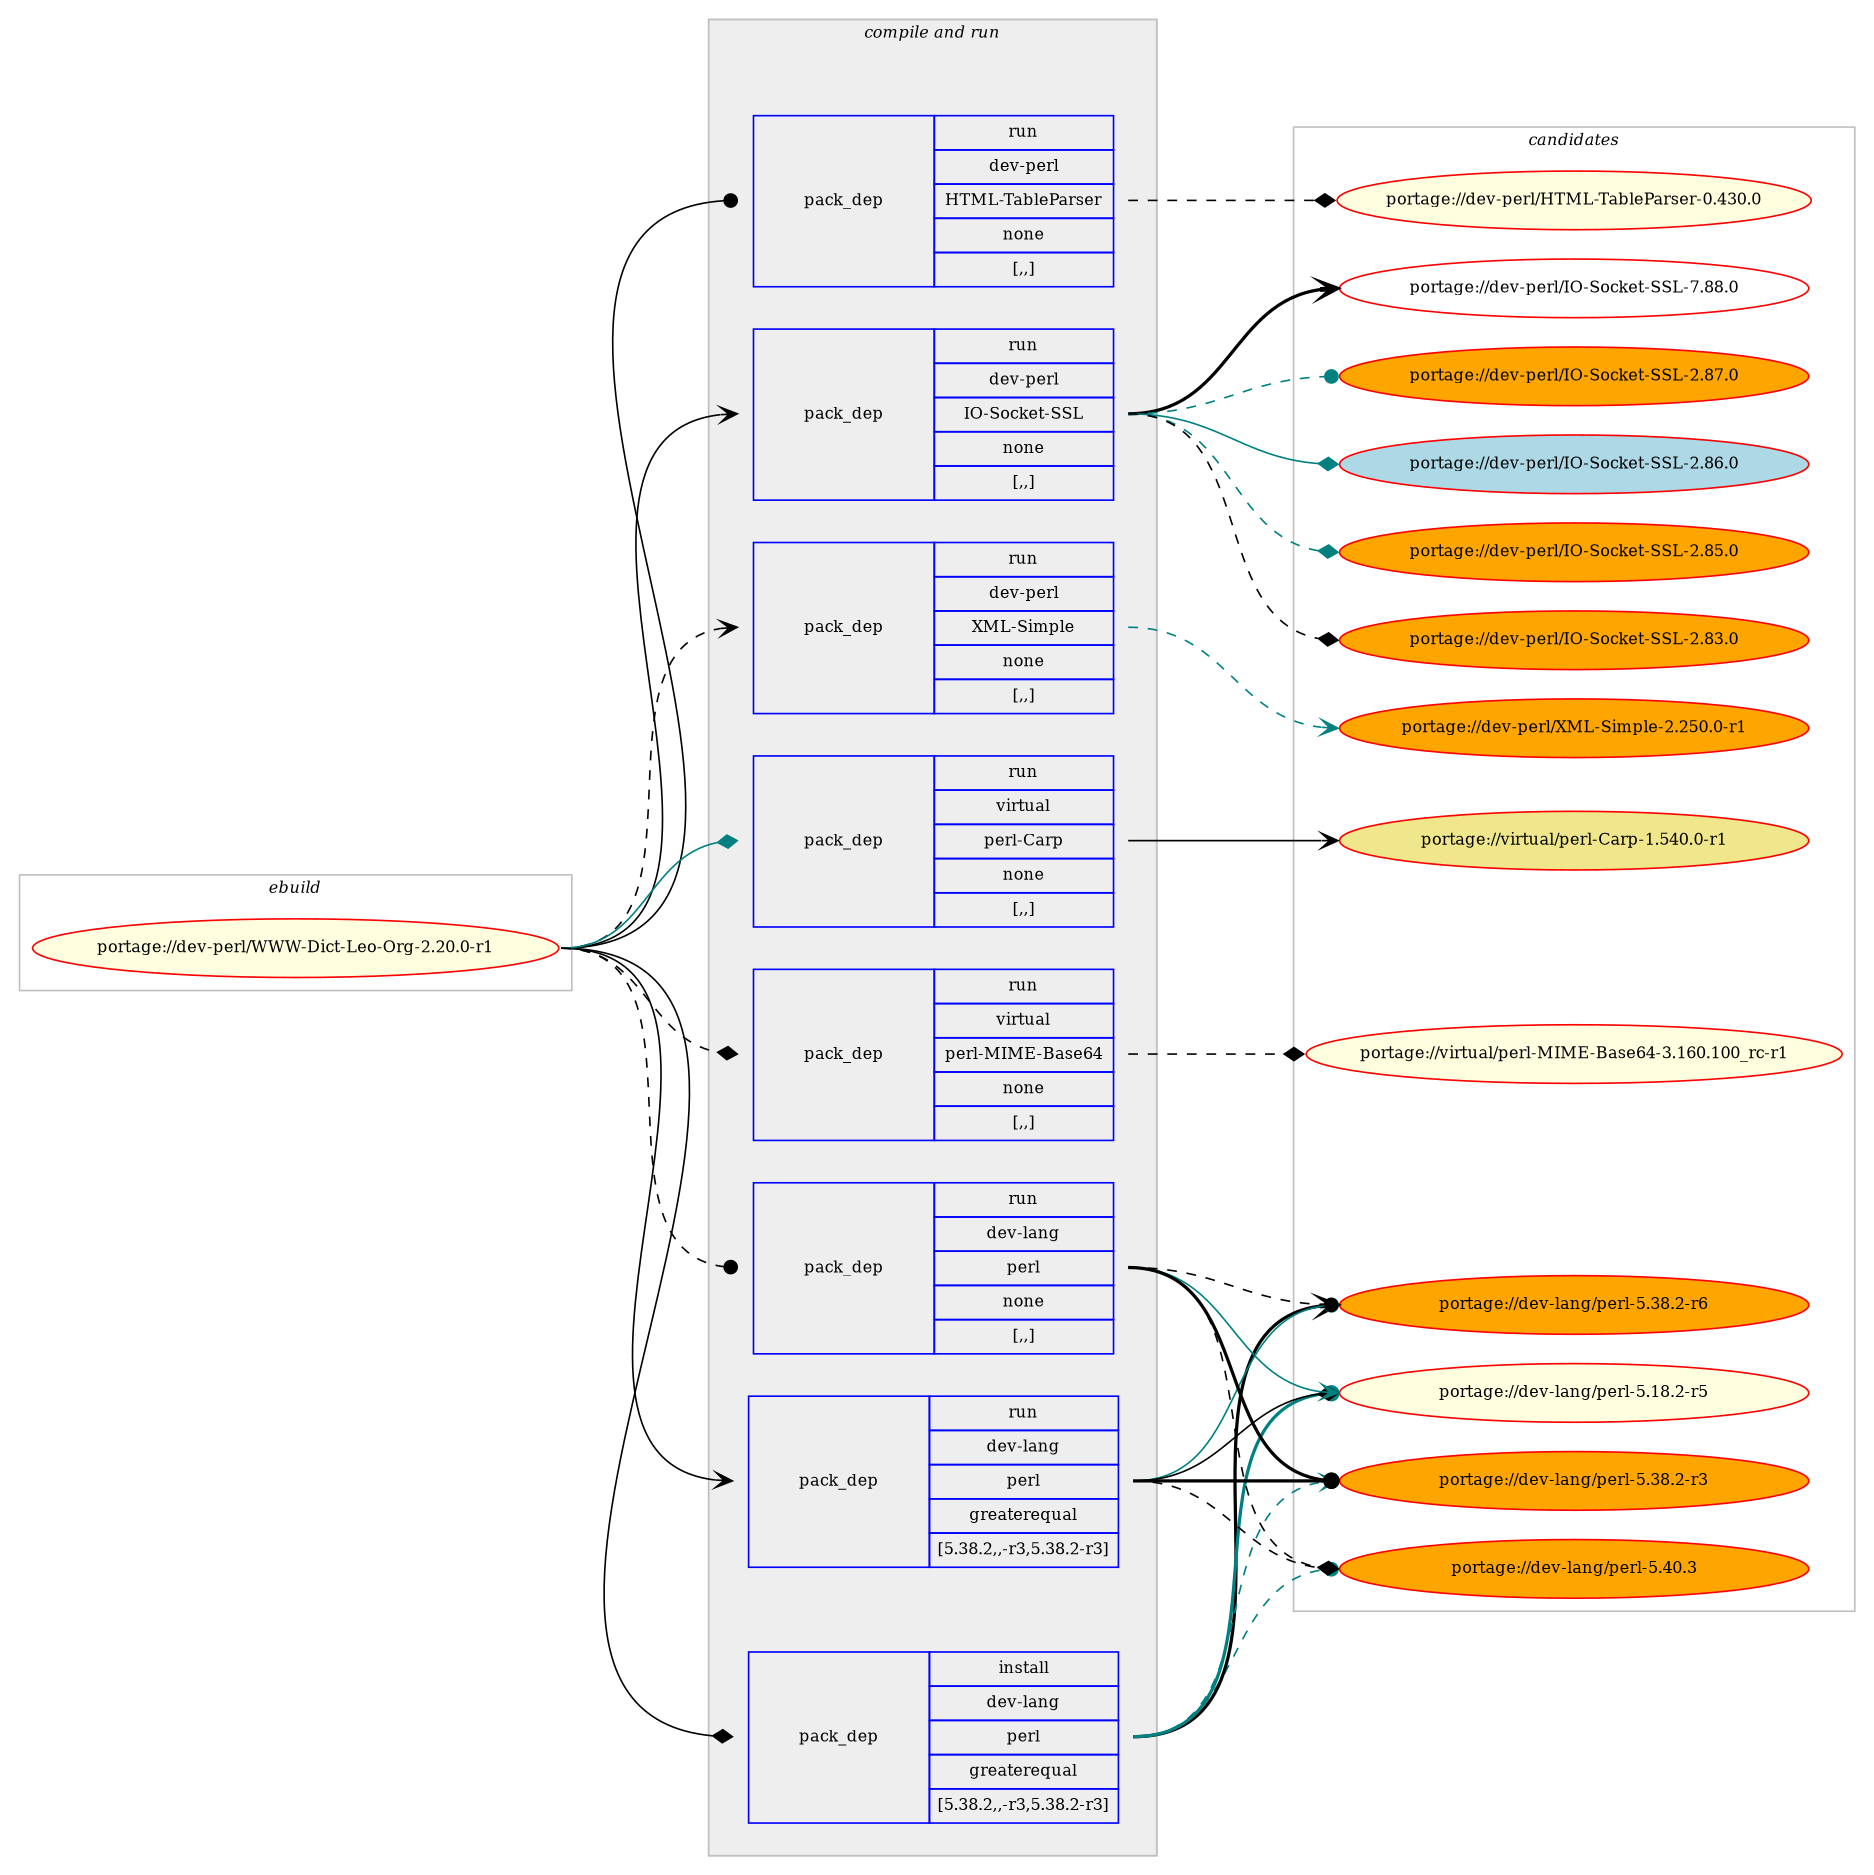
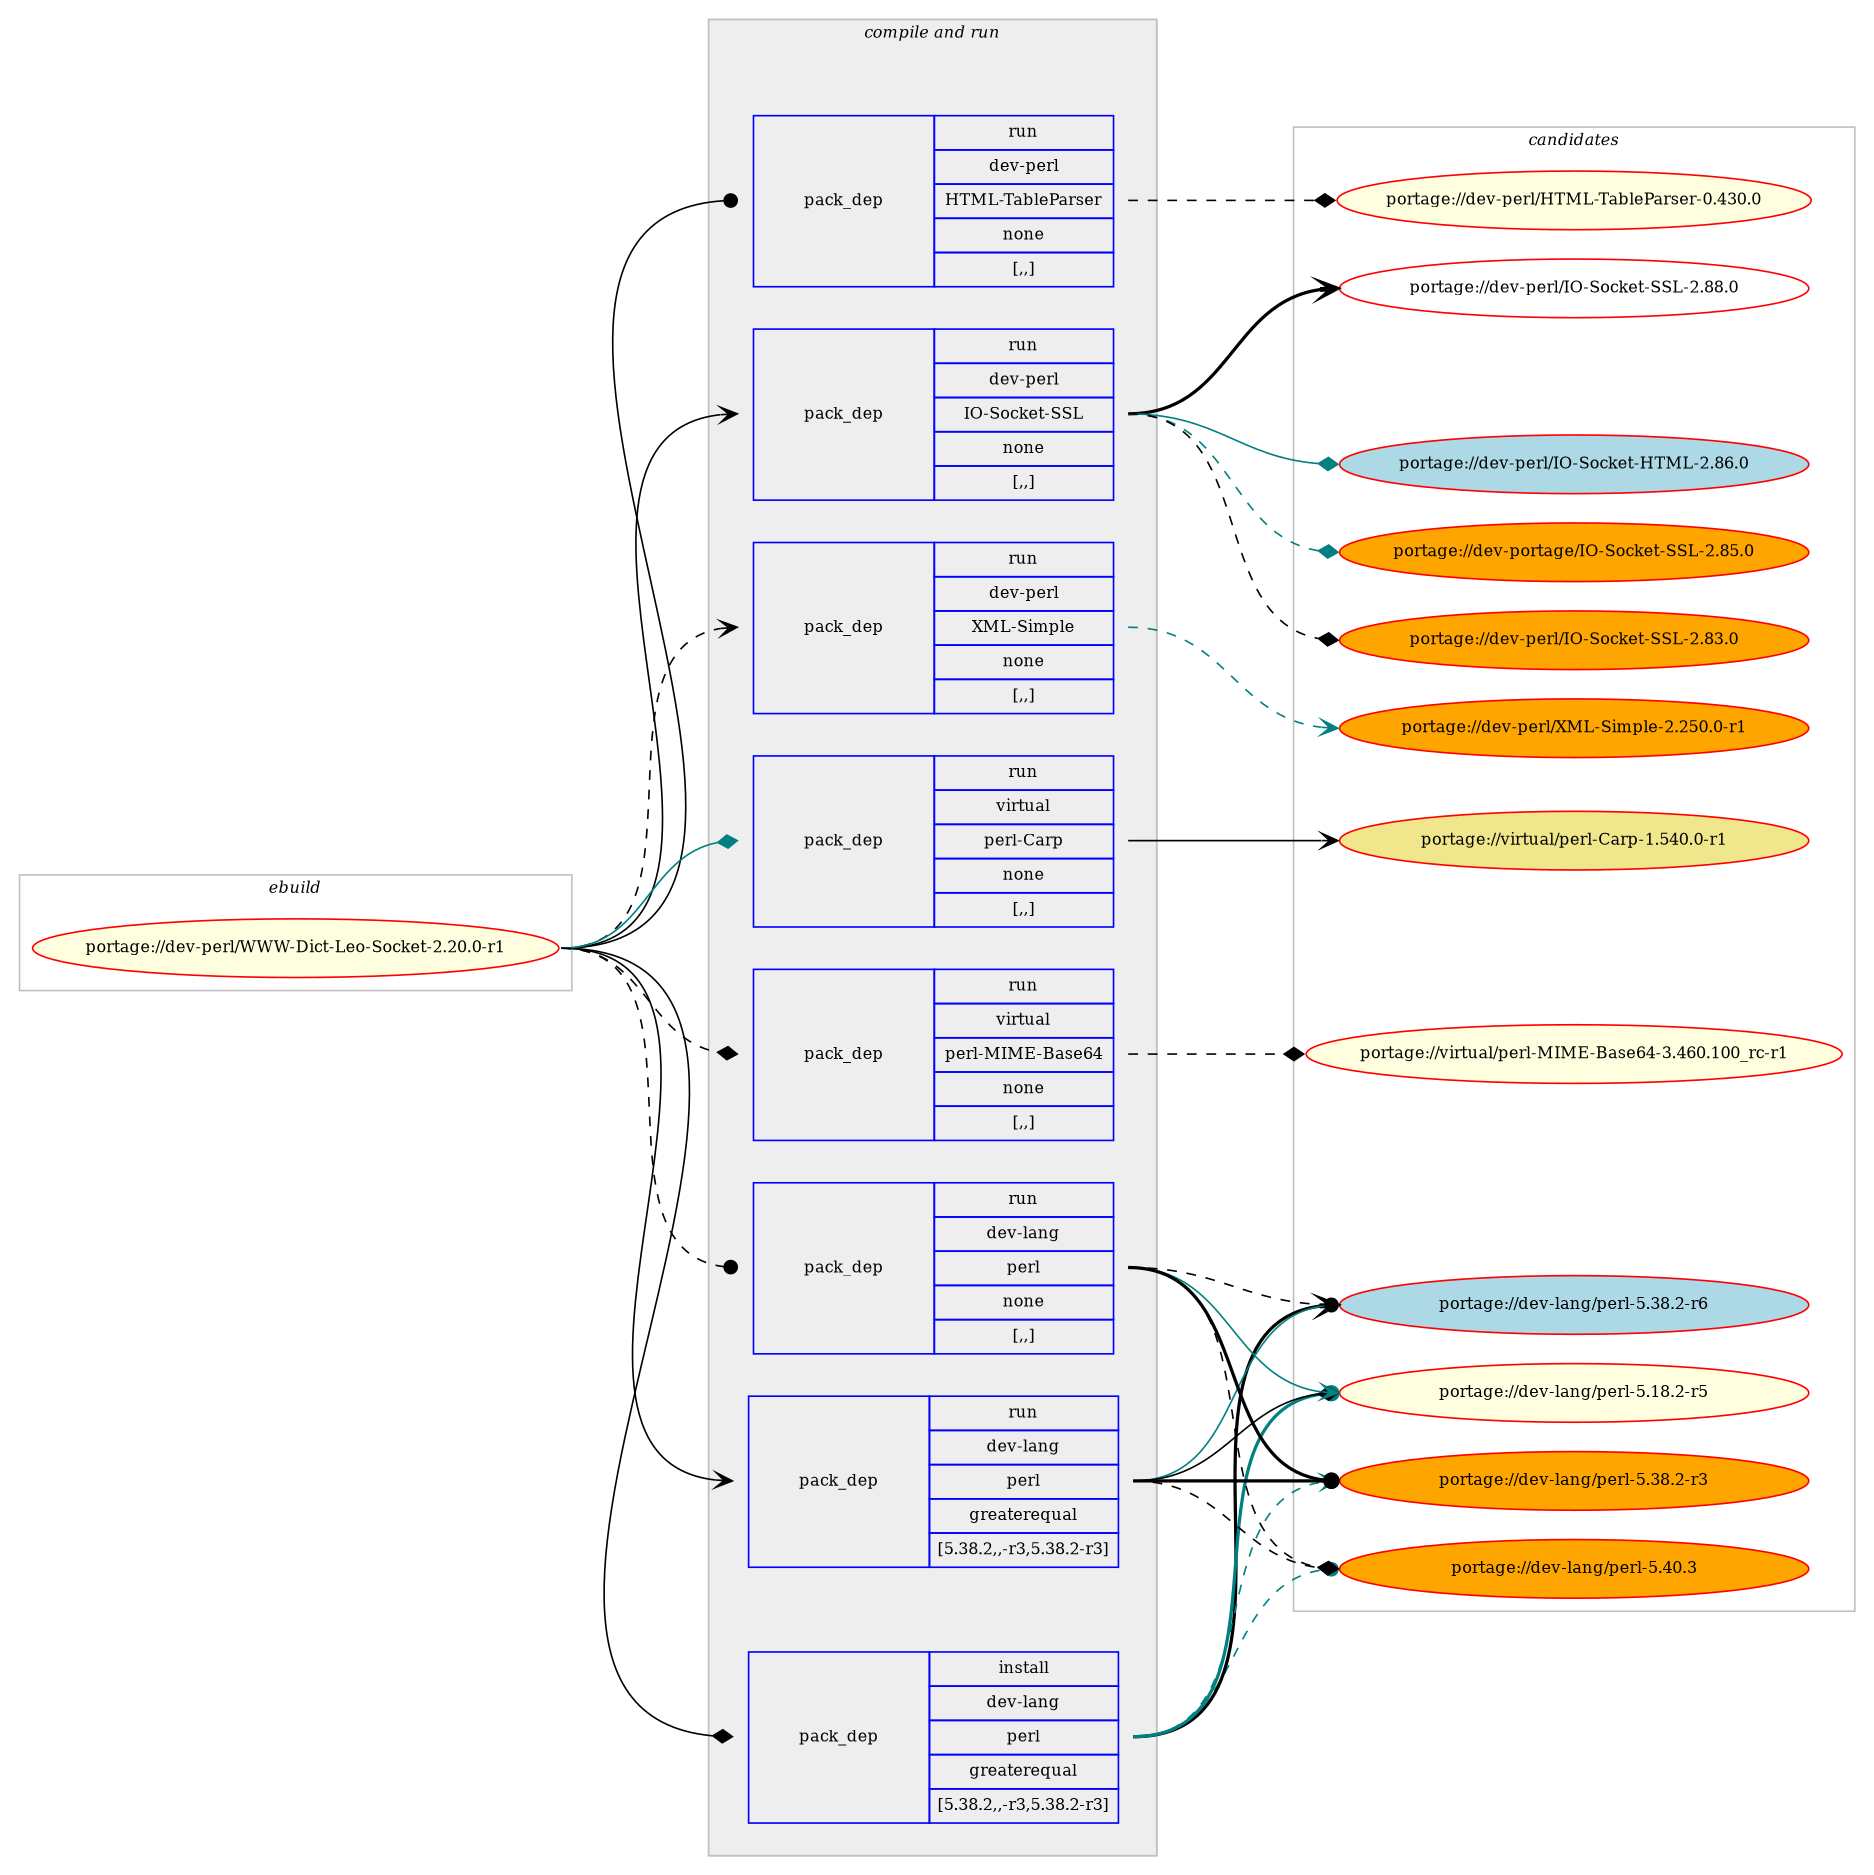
node "portage://dev-perl/IO-Socket-SSL-7.88.0": label "portage://dev-perl/IO-Socket-SSL-7.88.0" -> "portage://dev-perl/IO-Socket-SSL-2.88.0"
node "portage://dev-perl/IO-Socket-SSL-2.87.0": removed
node "portage://dev-perl/IO-Socket-SSL-2.86.0": label "portage://dev-perl/IO-Socket-SSL-2.86.0" -> "portage://dev-perl/IO-Socket-HTML-2.86.0"
node "portage://dev-perl/IO-Socket-SSL-2.85.0": label "portage://dev-perl/IO-Socket-SSL-2.85.0" -> "portage://dev-portage/IO-Socket-SSL-2.85.0"
node "portage://dev-perl/WWW-Dict-Leo-Org-2.20.0-r1": label "portage://dev-perl/WWW-Dict-Leo-Org-2.20.0-r1" -> "portage://dev-perl/WWW-Dict-Leo-Socket-2.20.0-r1"
node "portage://virtual/perl-MIME-Base64-3.160.100_rc-r1": label "portage://virtual/perl-MIME-Base64-3.160.100_rc-r1" -> "portage://virtual/perl-MIME-Base64-3.460.100_rc-r1"
node "portage://dev-lang/perl-5.38.2-r6": fillcolor orange -> lightblue
